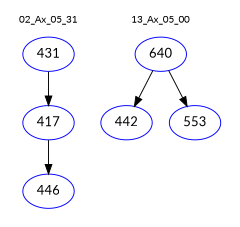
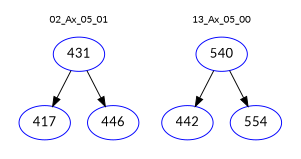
cluster "02_Ax_05_31": label "02_Ax_05_31" -> "02_Ax_05_01"
node "640": label "640" -> "540"
node "553": label "553" -> "554"
edge "417" -> "446": now "431" -> "446"
